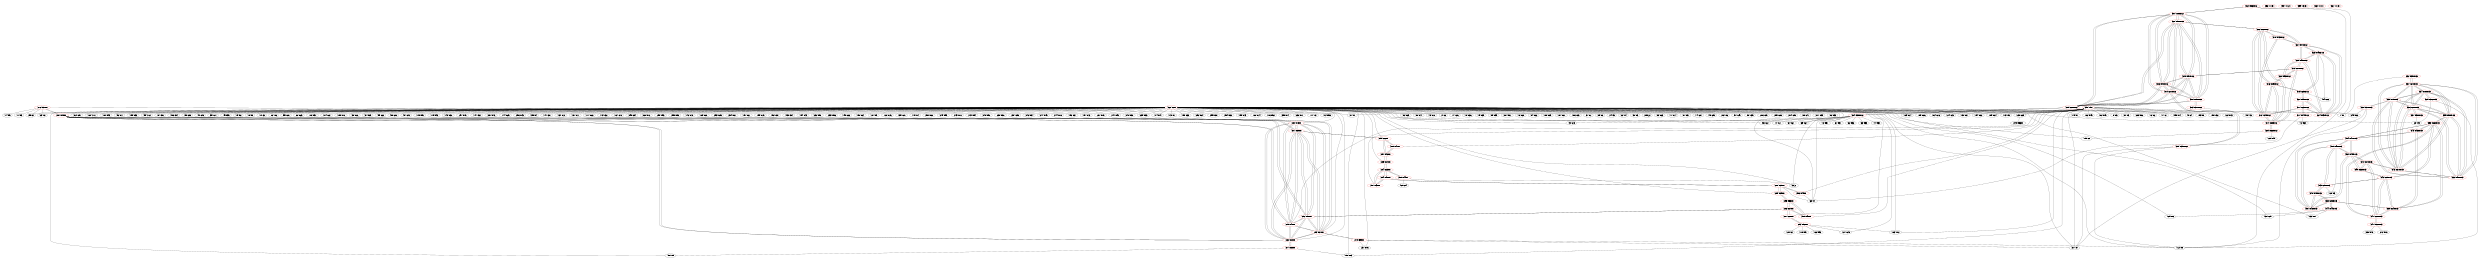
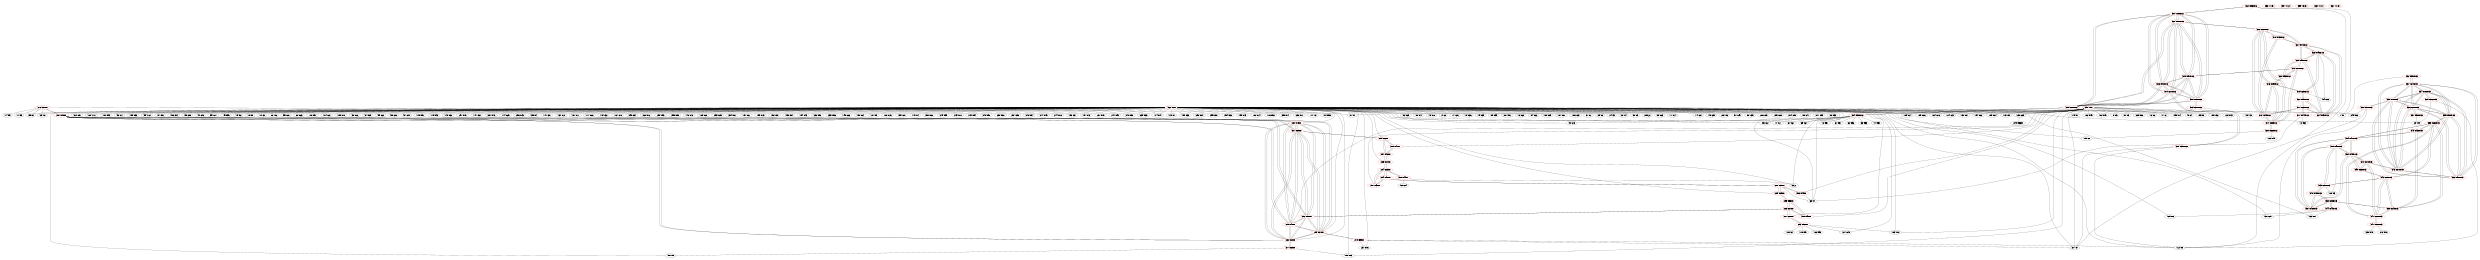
node "(81) C51": removed
